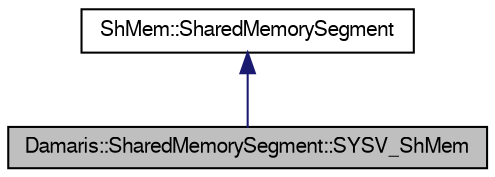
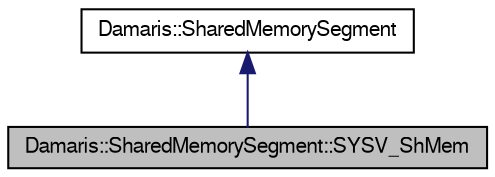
node "ShMem::SharedMemorySegment": label "ShMem::SharedMemorySegment" -> "Damaris::SharedMemorySegment"
